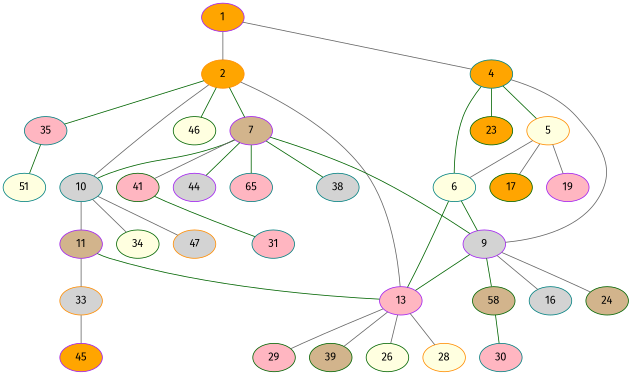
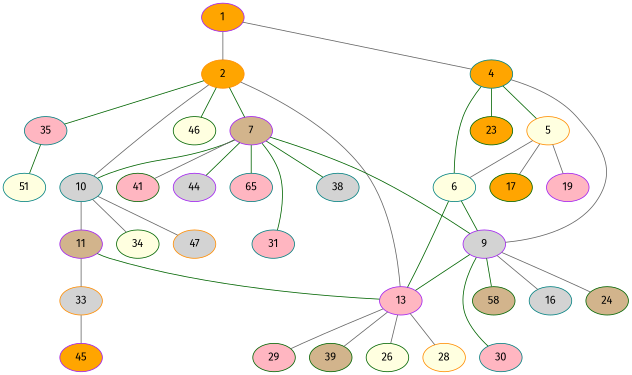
edge "41" -- "31": now "7" -- "31"
edge "58" -- "30": now "9" -- "30"
